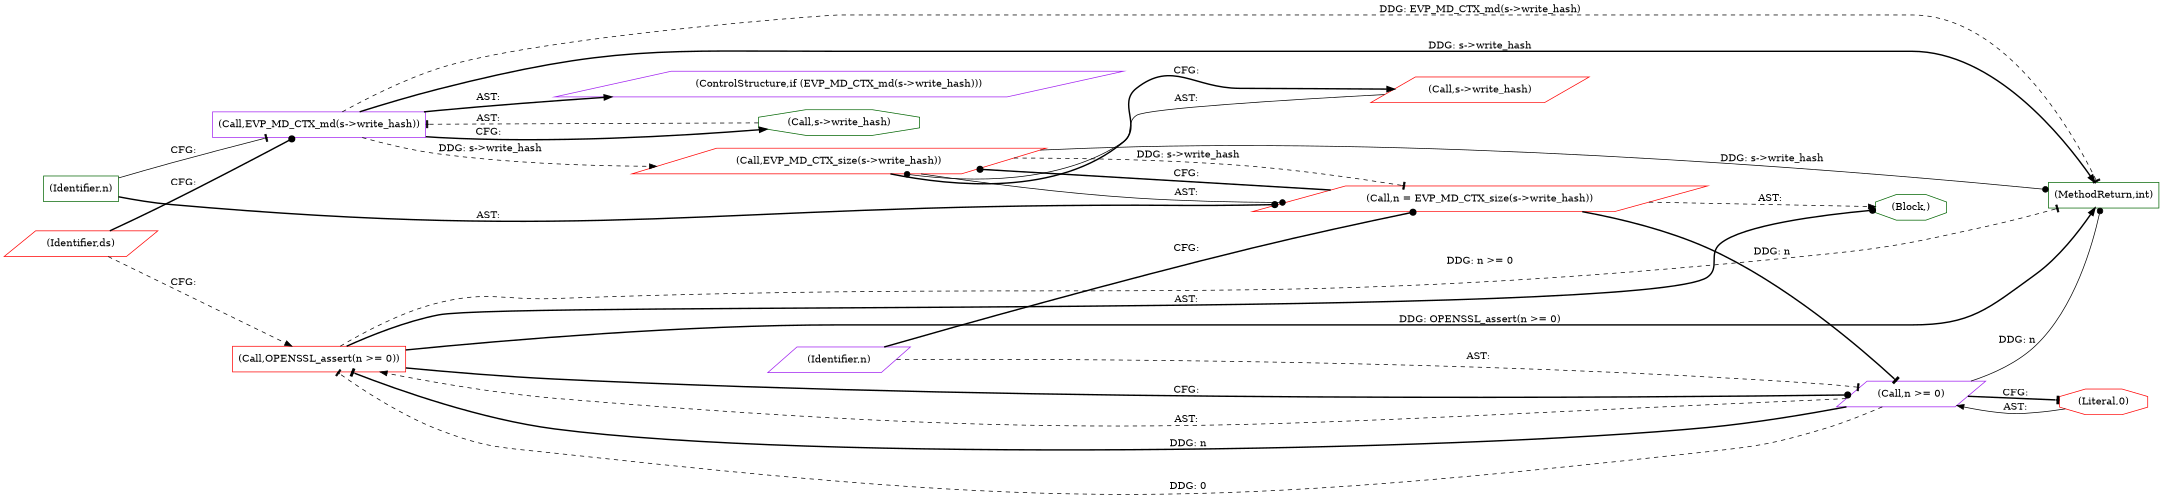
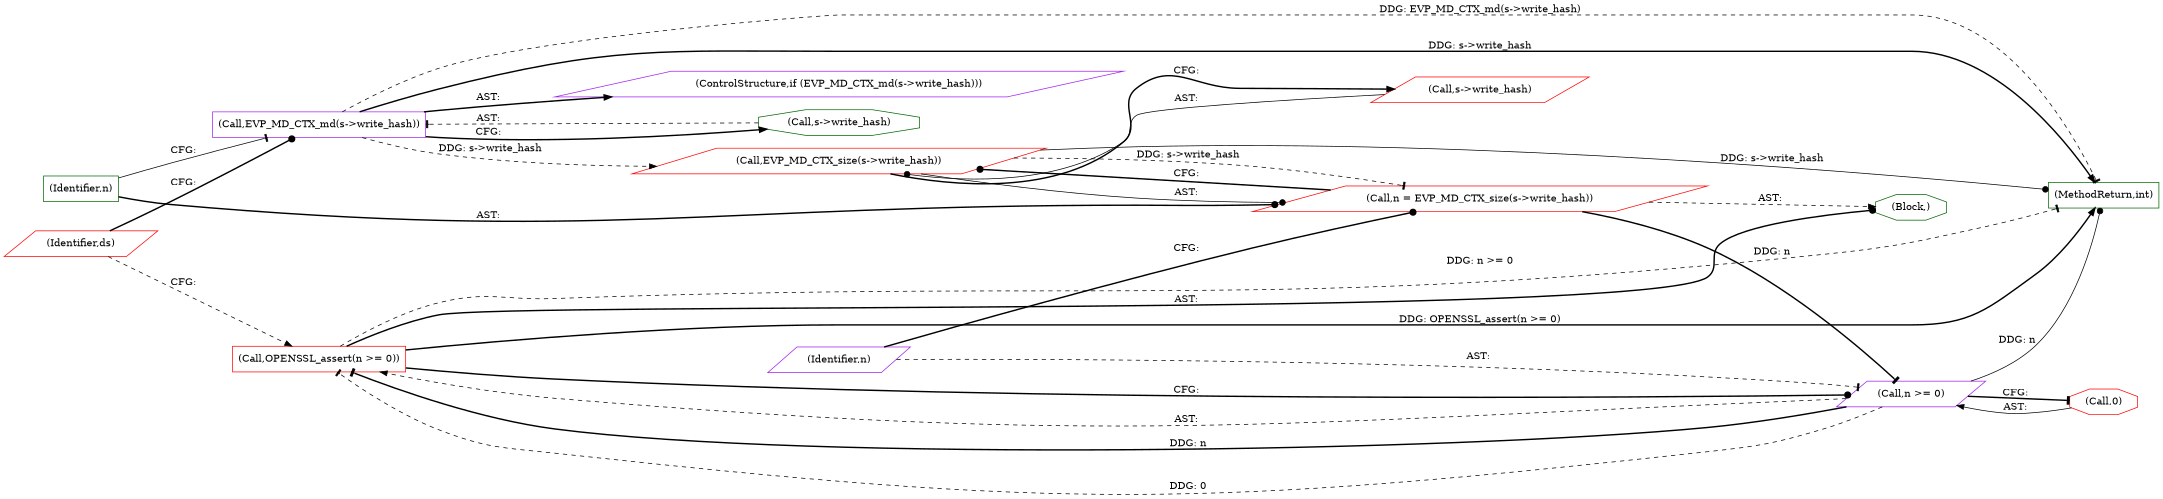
node "(Literal,0)": label "(Literal,0)" -> "(Call,0)"
